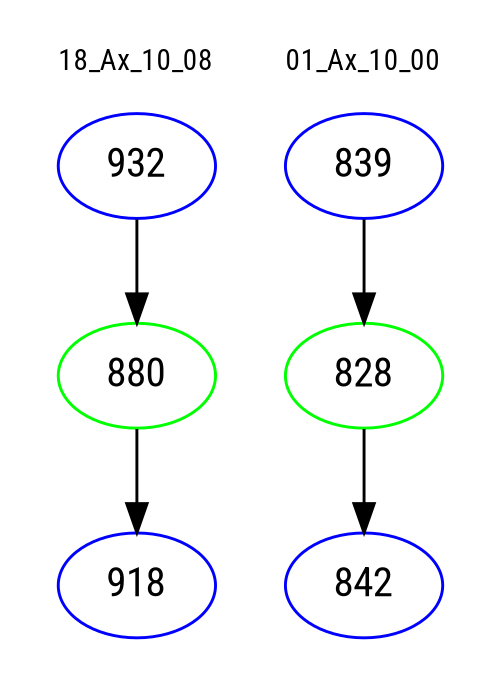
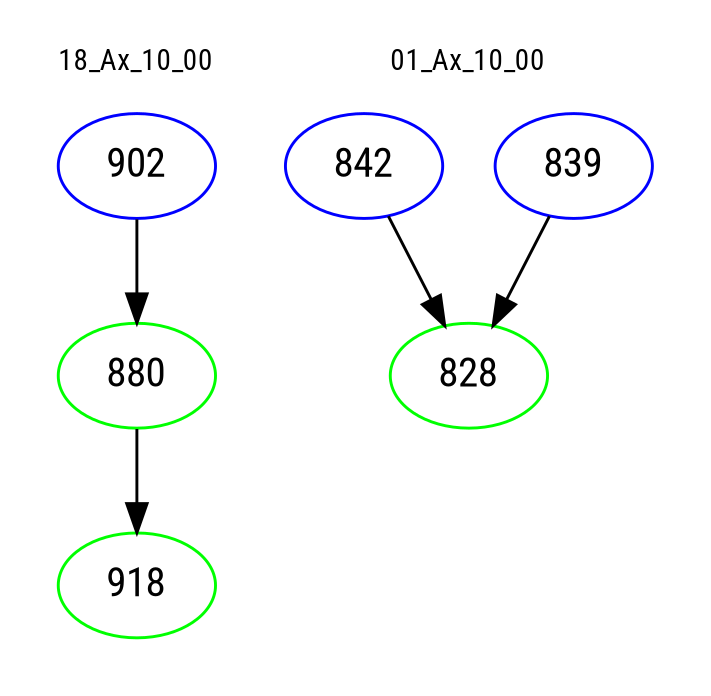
cluster "18_Ax_10_08": label "18_Ax_10_08" -> "18_Ax_10_00"
node "932": label "932" -> "902"
edge "828" -> "842": reversed
node "918": color blue -> green
